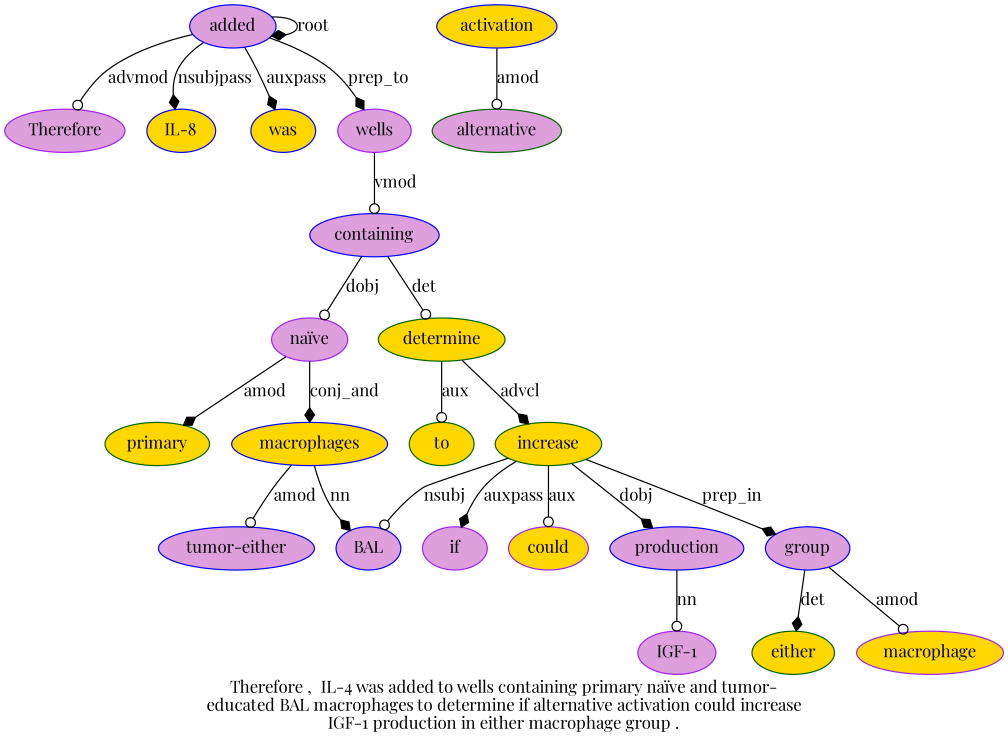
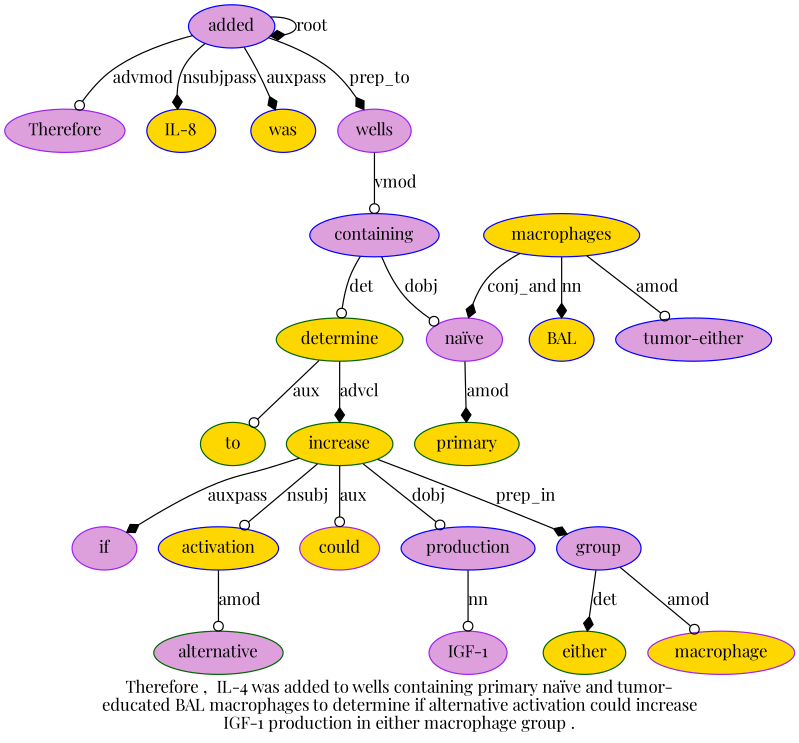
edge "naïve" -> "macrophages": reversed
edge "increase" -> "BAL": now "increase" -> "activation"
edge "increase" -> "production": arrowhead diamond -> odot
node "BAL": fillcolor plum -> gold
